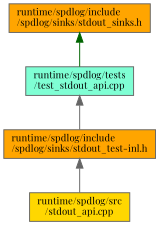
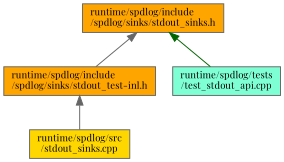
edge "runtime/spdlog/include /spdlog/sinks/stdout_test-inl.h" -> "runtime/spdlog/tests /test_stdout_api.cpp": now "runtime/spdlog/include /spdlog/sinks/stdout_test-inl.h" -> "runtime/spdlog/include /spdlog/sinks/stdout_sinks.h"
node "runtime/spdlog/src /stdout_api.cpp": label "runtime/spdlog/src /stdout_api.cpp" -> "runtime/spdlog/src /stdout_sinks.cpp"
